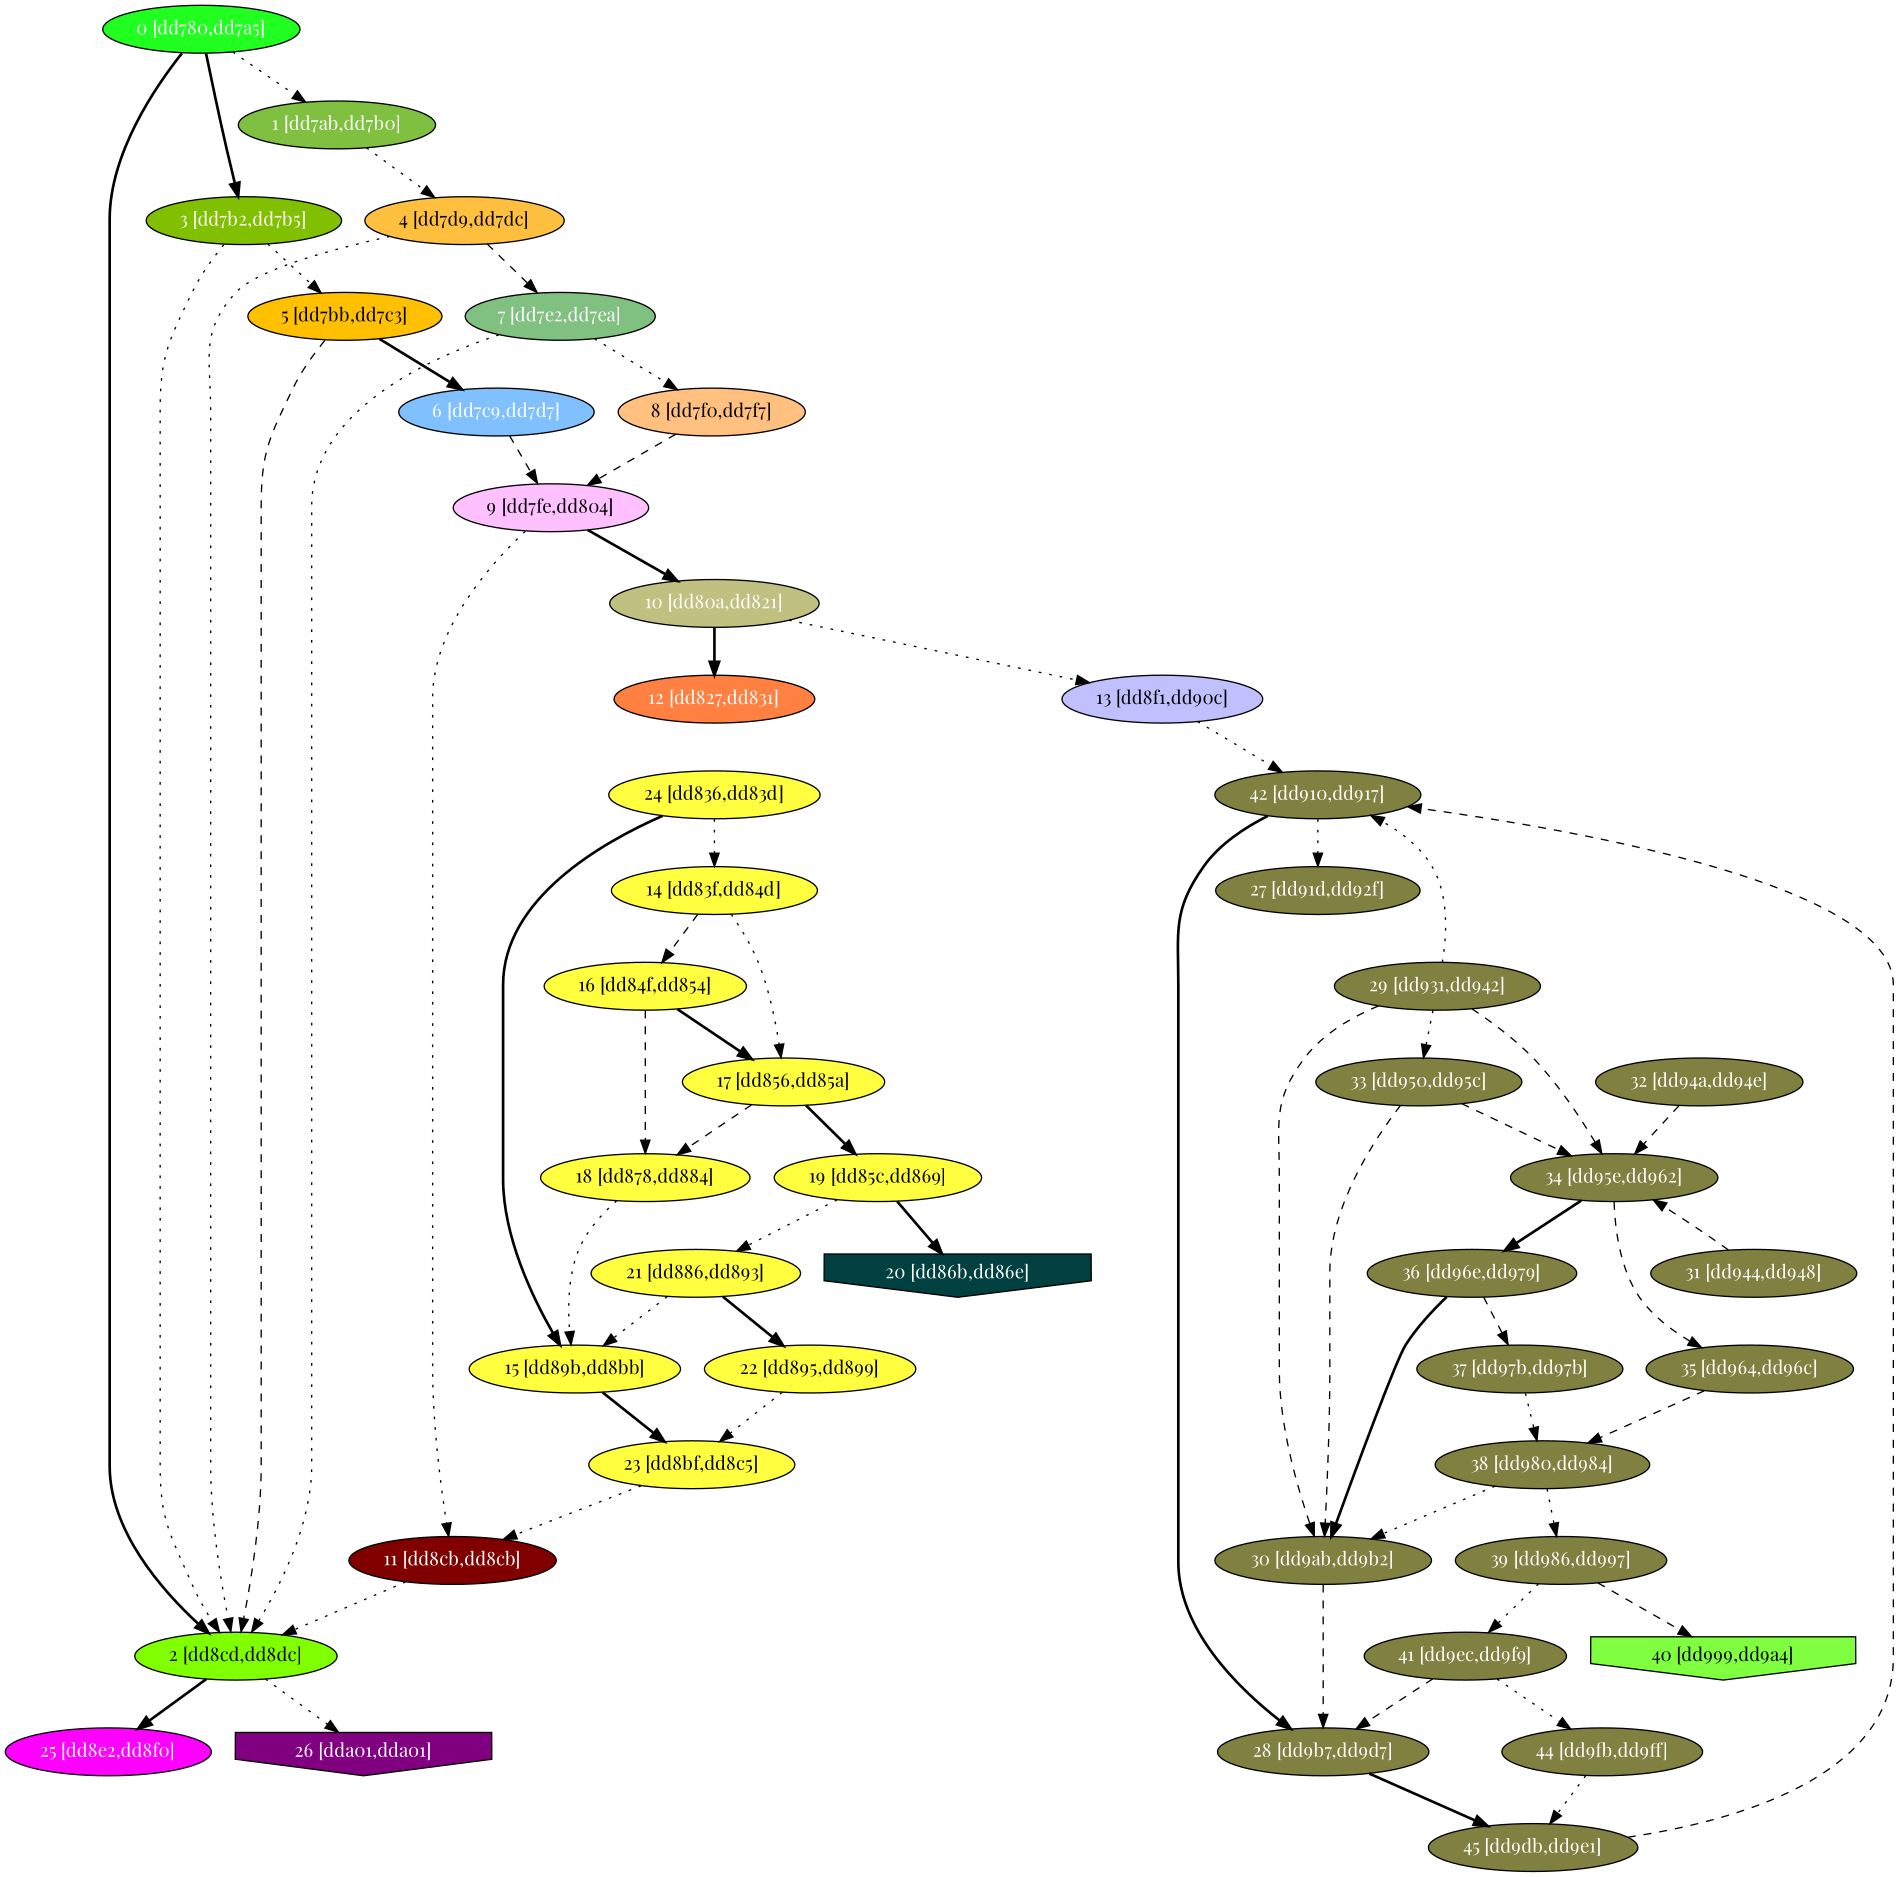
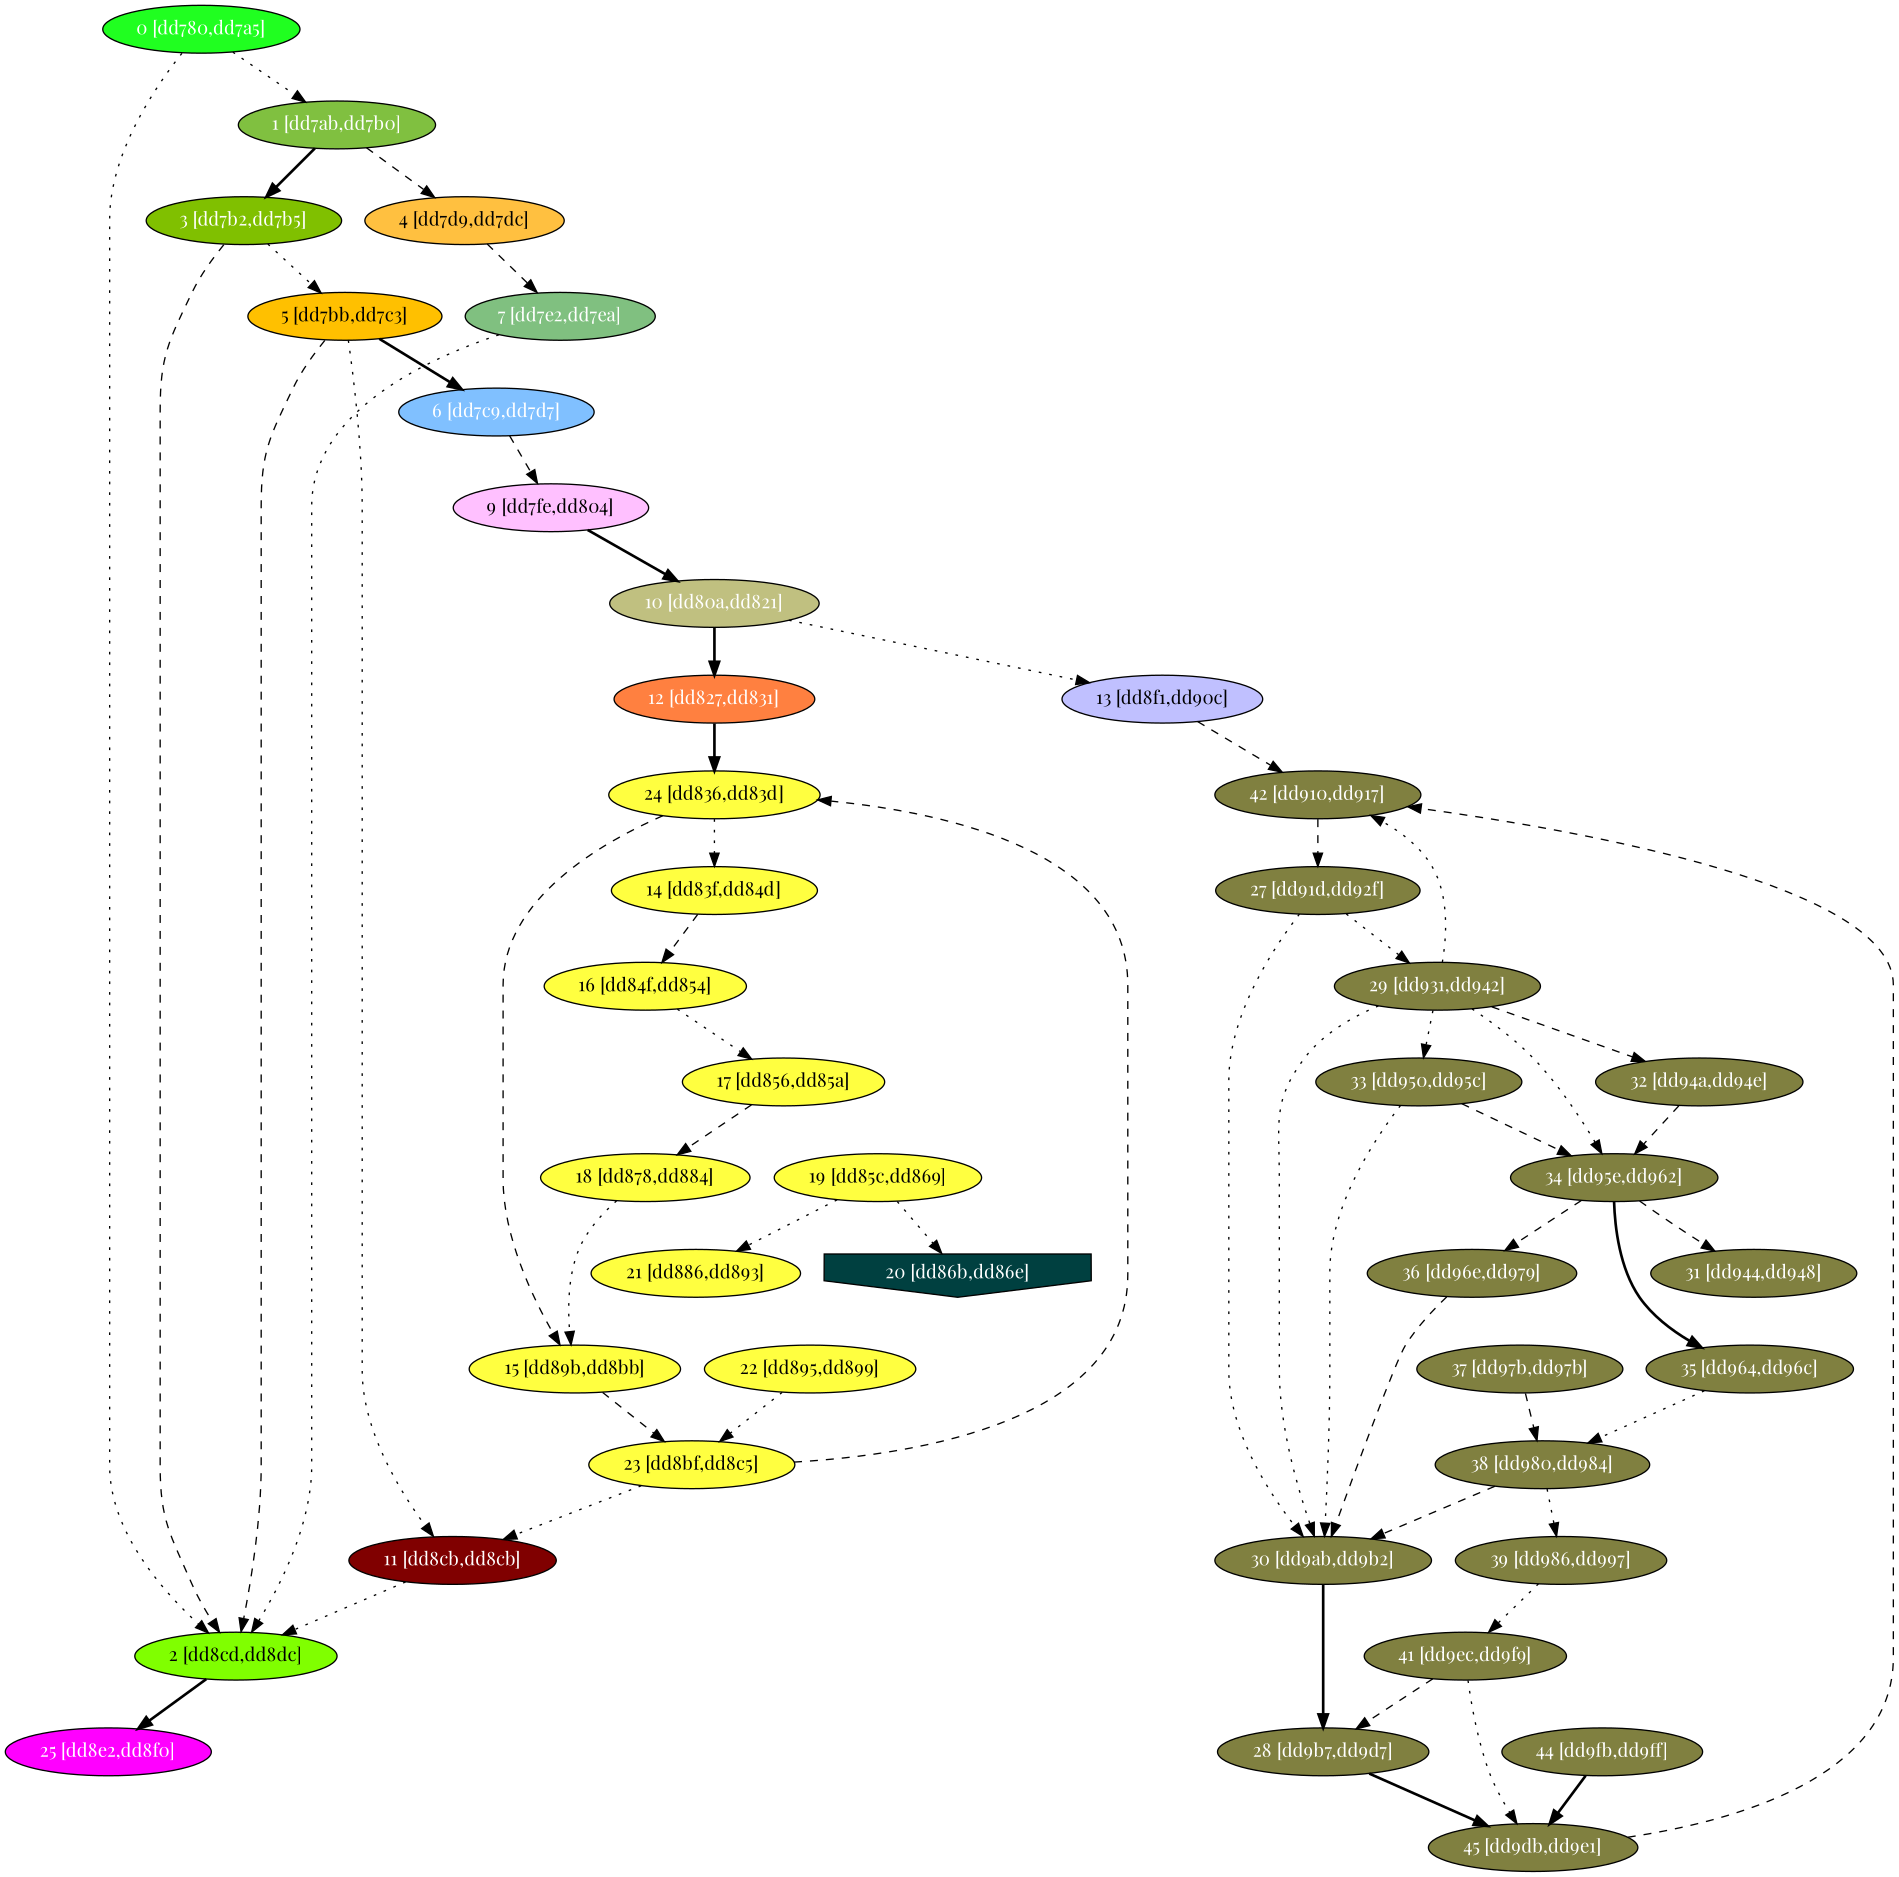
edge "0 [dd780,dd7a5]" -> "3 [dd7b2,dd7b5]": now "1 [dd7ab,dd7b0]" -> "3 [dd7b2,dd7b5]"
edge "1 [dd7ab,dd7b0]" -> "4 [dd7d9,dd7dc]": style dotted -> dashed
node "8 [dd7f0,dd7f7]": removed
edge "12 [dd827,dd831]" -> "24 [dd836,dd83d]": added
edge "13 [dd8f1,dd90c]" -> "42 [dd910,dd917]": style dotted -> dashed
edge "42 [dd910,dd917]" -> "27 [dd91d,dd92f]": style dotted -> dashed
edge "0 [dd780,dd7a5]" -> "2 [dd8cd,dd8dc]": style bold -> dotted
edge "4 [dd7d9,dd7dc]" -> "2 [dd8cd,dd8dc]": removed
edge "3 [dd7b2,dd7b5]" -> "2 [dd8cd,dd8dc]": style dotted -> dashed
edge "27 [dd91d,dd92f]" -> "29 [dd931,dd942]": added
edge "14 [dd83f,dd84d]" -> "17 [dd856,dd85a]": removed
edge "9 [dd7fe,dd804]" -> "11 [dd8cb,dd8cb]": now "5 [dd7bb,dd7c3]" -> "11 [dd8cb,dd8cb]"
edge "16 [dd84f,dd854]" -> "17 [dd856,dd85a]": style bold -> dotted
edge "29 [dd931,dd942]" -> "32 [dd94a,dd94e]": added
edge "24 [dd836,dd83d]" -> "15 [dd89b,dd8bb]": style bold -> dashed
edge "29 [dd931,dd942]" -> "34 [dd95e,dd962]": style dashed -> dotted
edge "16 [dd84f,dd854]" -> "18 [dd878,dd884]": removed
edge "17 [dd856,dd85a]" -> "19 [dd85c,dd869]": removed
edge "23 [dd8bf,dd8c5]" -> "24 [dd836,dd83d]": added
edge "27 [dd91d,dd92f]" -> "30 [dd9ab,dd9b2]": added
edge "19 [dd85c,dd869]" -> "20 [dd86b,dd86e]": style bold -> dotted
edge "34 [dd95e,dd962]" -> "36 [dd96e,dd979]": style bold -> dashed
edge "31 [dd944,dd948]" -> "34 [dd95e,dd962]": reversed
edge "29 [dd931,dd942]" -> "30 [dd9ab,dd9b2]": style dashed -> dotted
edge "42 [dd910,dd917]" -> "28 [dd9b7,dd9d7]": removed
edge "34 [dd95e,dd962]" -> "35 [dd964,dd96c]": style dashed -> bold
edge "33 [dd950,dd95c]" -> "30 [dd9ab,dd9b2]": style dashed -> dotted
edge "36 [dd96e,dd979]" -> "37 [dd97b,dd97b]": removed
edge "21 [dd886,dd893]" -> "15 [dd89b,dd8bb]": removed
edge "21 [dd886,dd893]" -> "22 [dd895,dd899]": removed
edge "36 [dd96e,dd979]" -> "30 [dd9ab,dd9b2]": style bold -> dashed
edge "37 [dd97b,dd97b]" -> "38 [dd980,dd984]": style dotted -> dashed
edge "15 [dd89b,dd8bb]" -> "23 [dd8bf,dd8c5]": style bold -> dashed
edge "35 [dd964,dd96c]" -> "38 [dd980,dd984]": style dashed -> dotted
edge "38 [dd980,dd984]" -> "30 [dd9ab,dd9b2]": style dotted -> dashed
edge "30 [dd9ab,dd9b2]" -> "28 [dd9b7,dd9d7]": style dashed -> bold
node "40 [dd999,dd9a4]": removed
edge "41 [dd9ec,dd9f9]" -> "44 [dd9fb,dd9ff]": now "41 [dd9ec,dd9f9]" -> "45 [dd9db,dd9e1]"
node "26 [dda01,dda01]": removed
edge "44 [dd9fb,dd9ff]" -> "45 [dd9db,dd9e1]": style dotted -> bold
